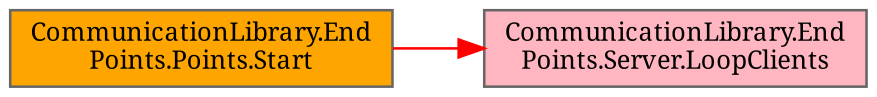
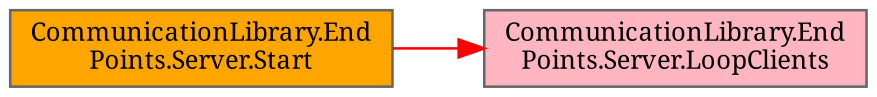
node "CommunicationLibrary.End Points.Points.Start": label "CommunicationLibrary.End Points.Points.Start" -> "CommunicationLibrary.End Points.Server.Start"
